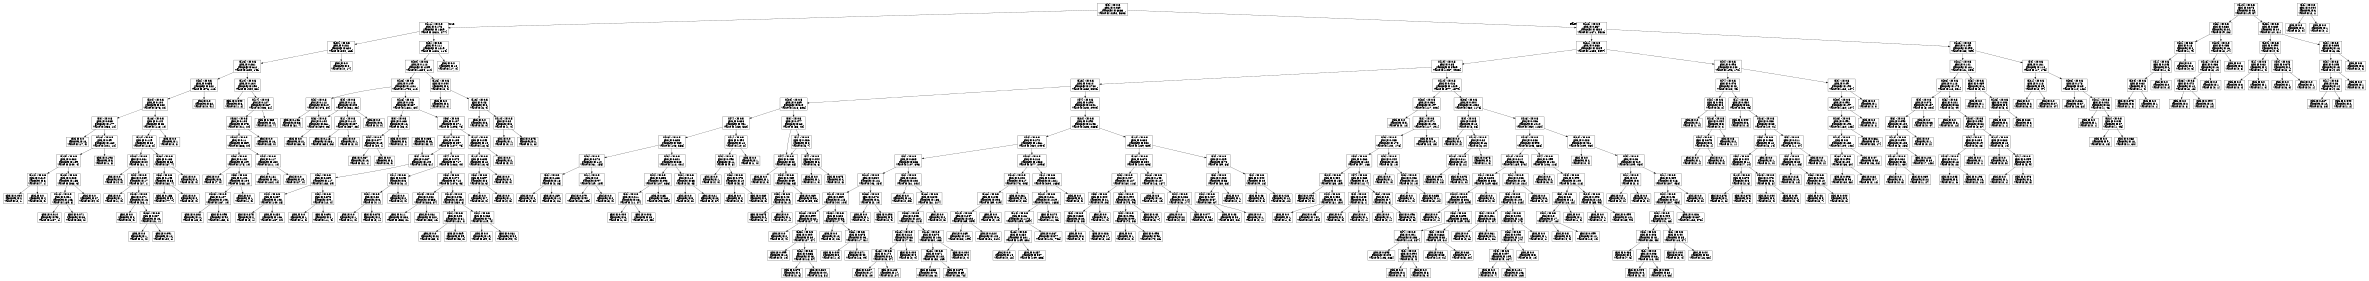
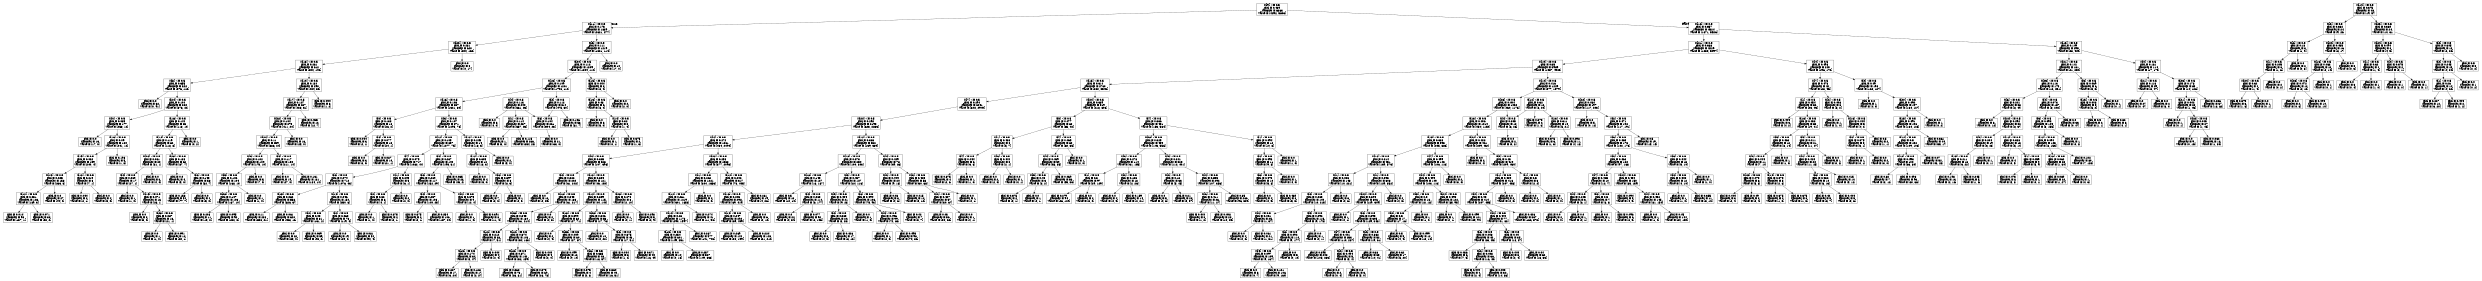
edge "X[4] <= 0.5 gini = 0.305 samples = 18 value = [6, 26]" -> "X[12] <= 0.5 gini = 0.32 samples = 16 value = [6, 24]": reversed
edge "gini = 0.085 samples = 23 value = [43, 2]" -> "X[2] <= 0.5 gini = 0.237 samples = 140 value = [195, 31]": reversed
edge "X[1] <= 0.5 gini = 0.486 samples = 8 value = [5, 7]" -> "X[7] <= 0.5 gini = 0.465 samples = 60 value = [60, 35]": now "X[1] <= 0.5 gini = 0.486 samples = 8 value = [5, 7]" -> "X[6] <= 0.5 gini = 0.444 samples = 3 value = [2, 1]"
node "X[22] <= 0.5 gini = 0.218 samples = 1538 value = [377, 2098]": label "X[22] <= 0.5 gini = 0.218 samples = 1538 value = [377, 2098]" -> "X[22] <= 0.5 gini = 0.258 samples = 1538 value = [377, 2098]"
